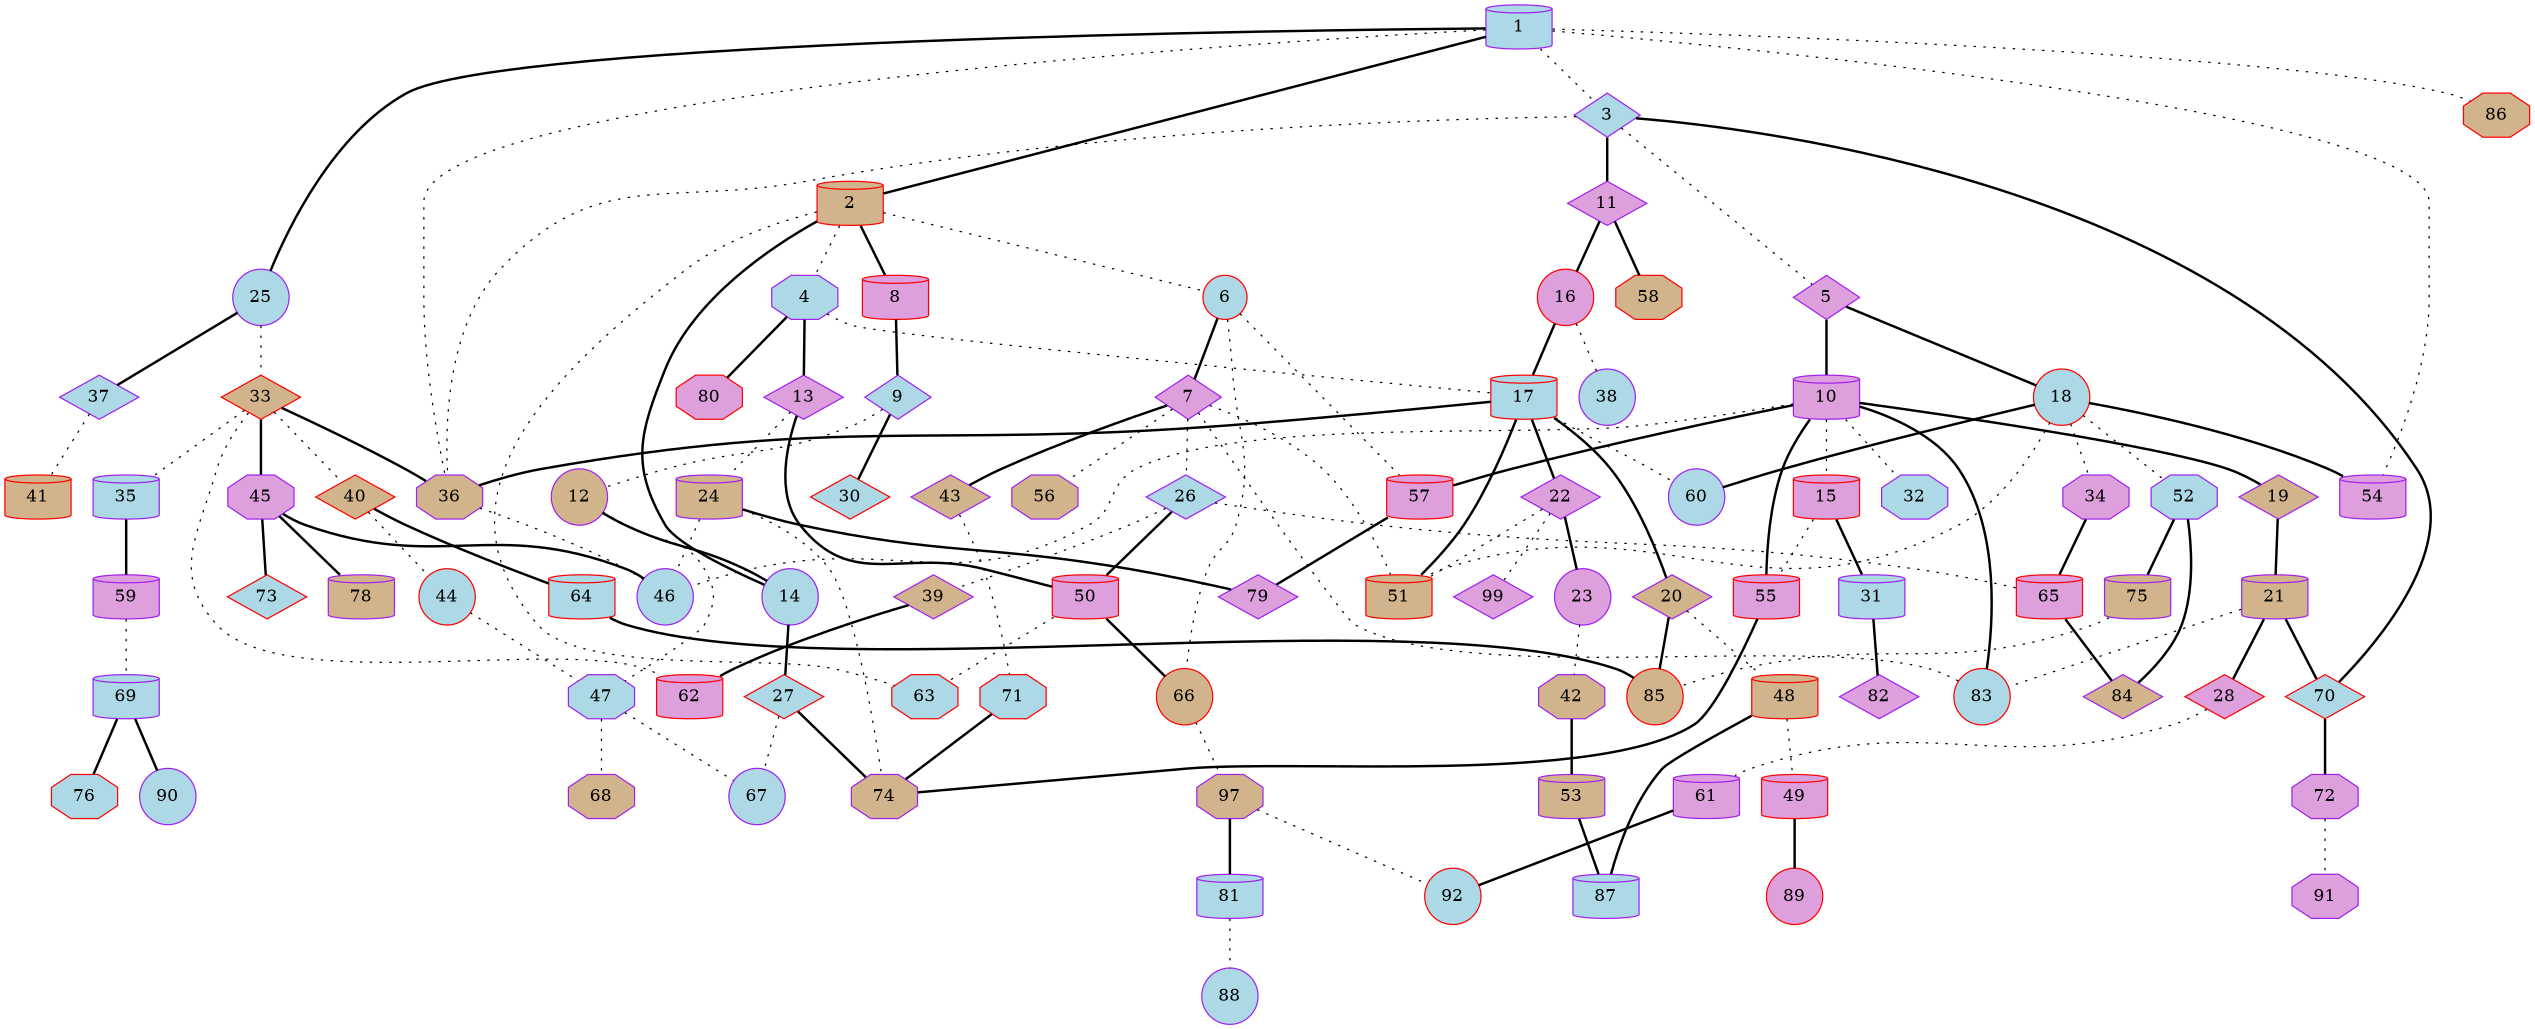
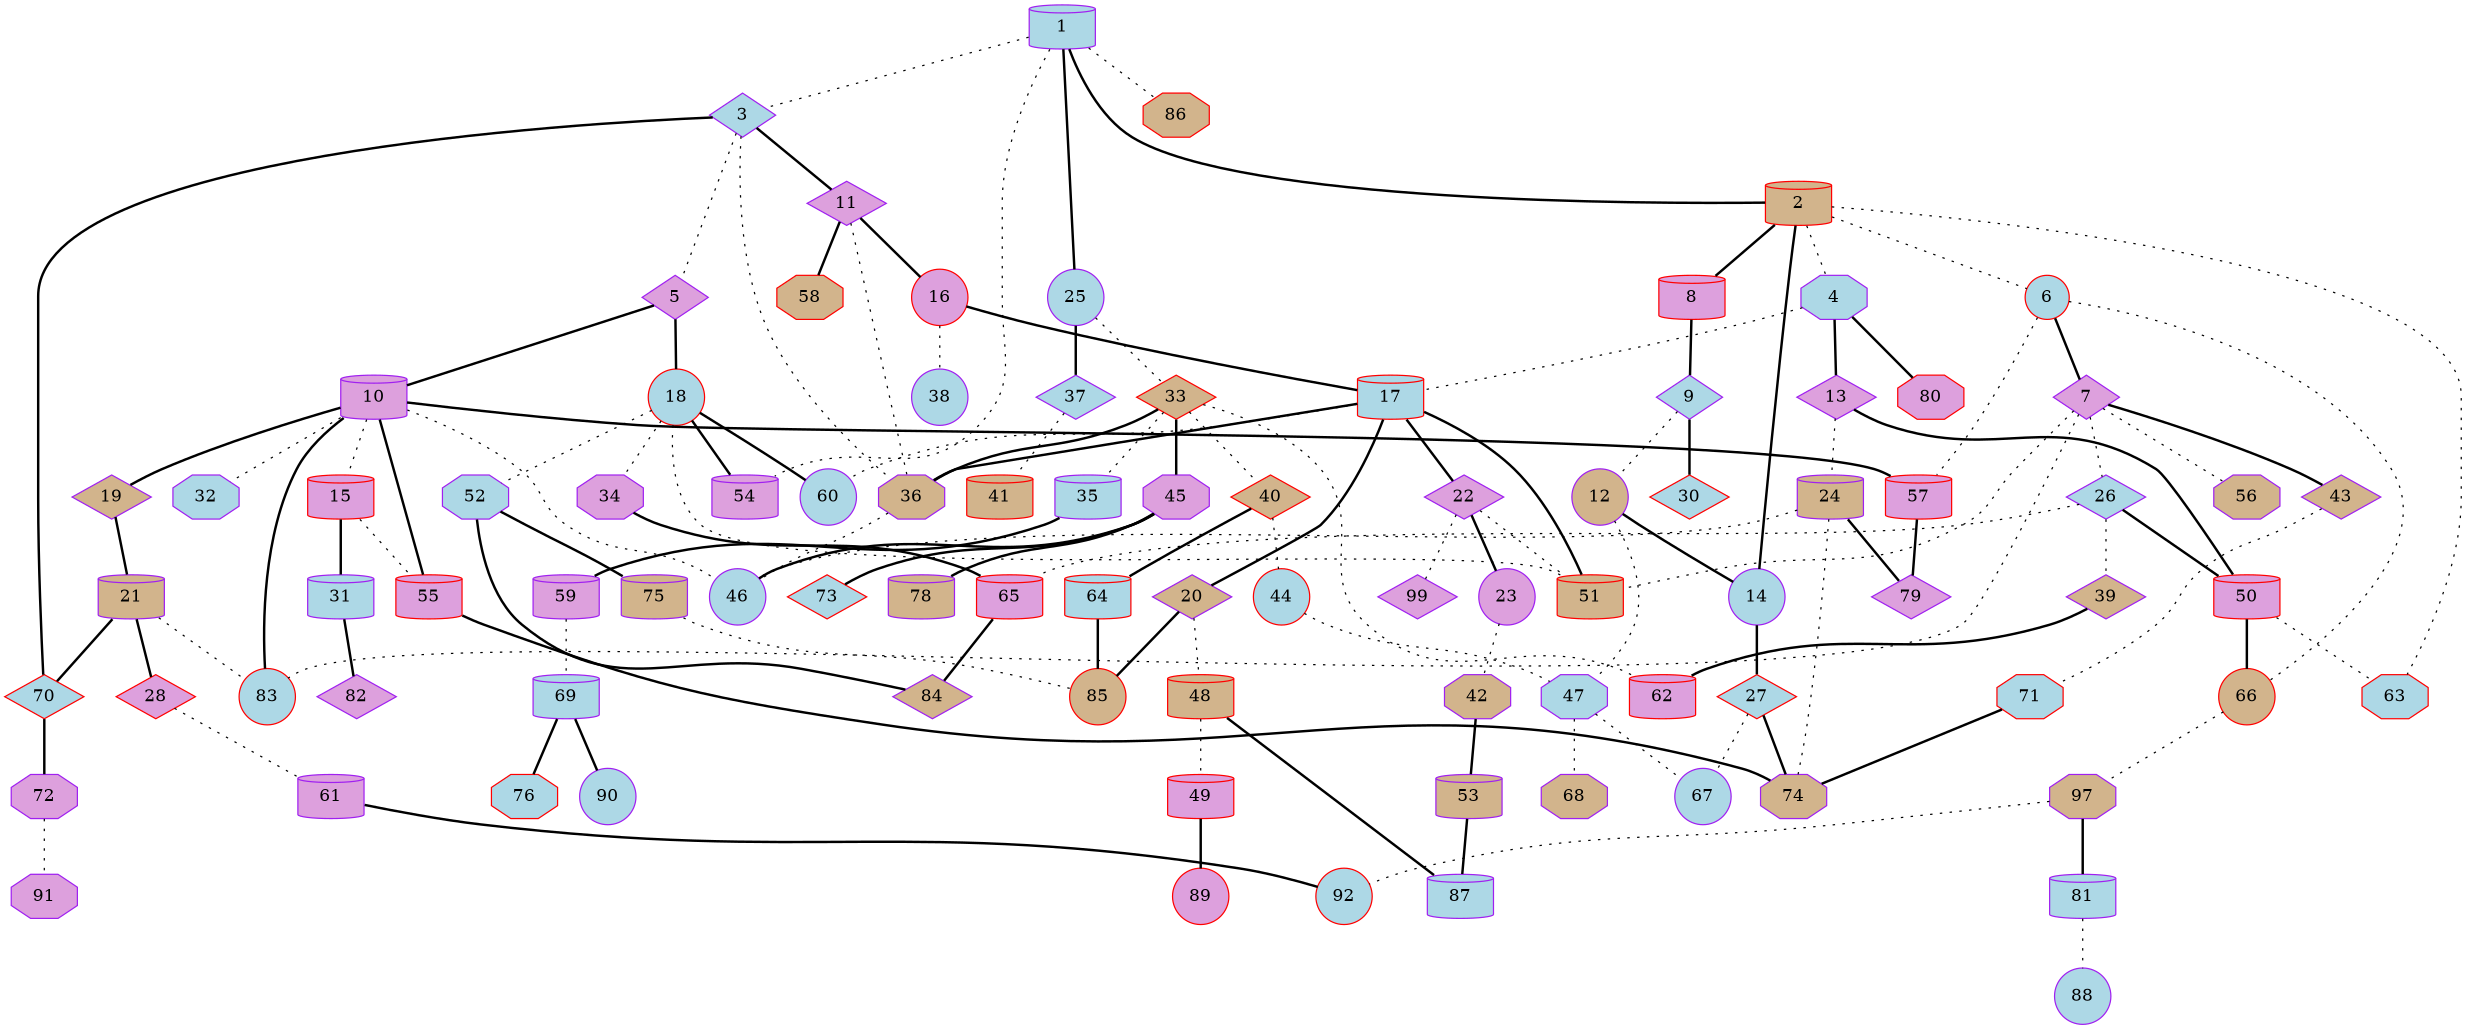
edge "1" -- "36": now "11" -- "36"
